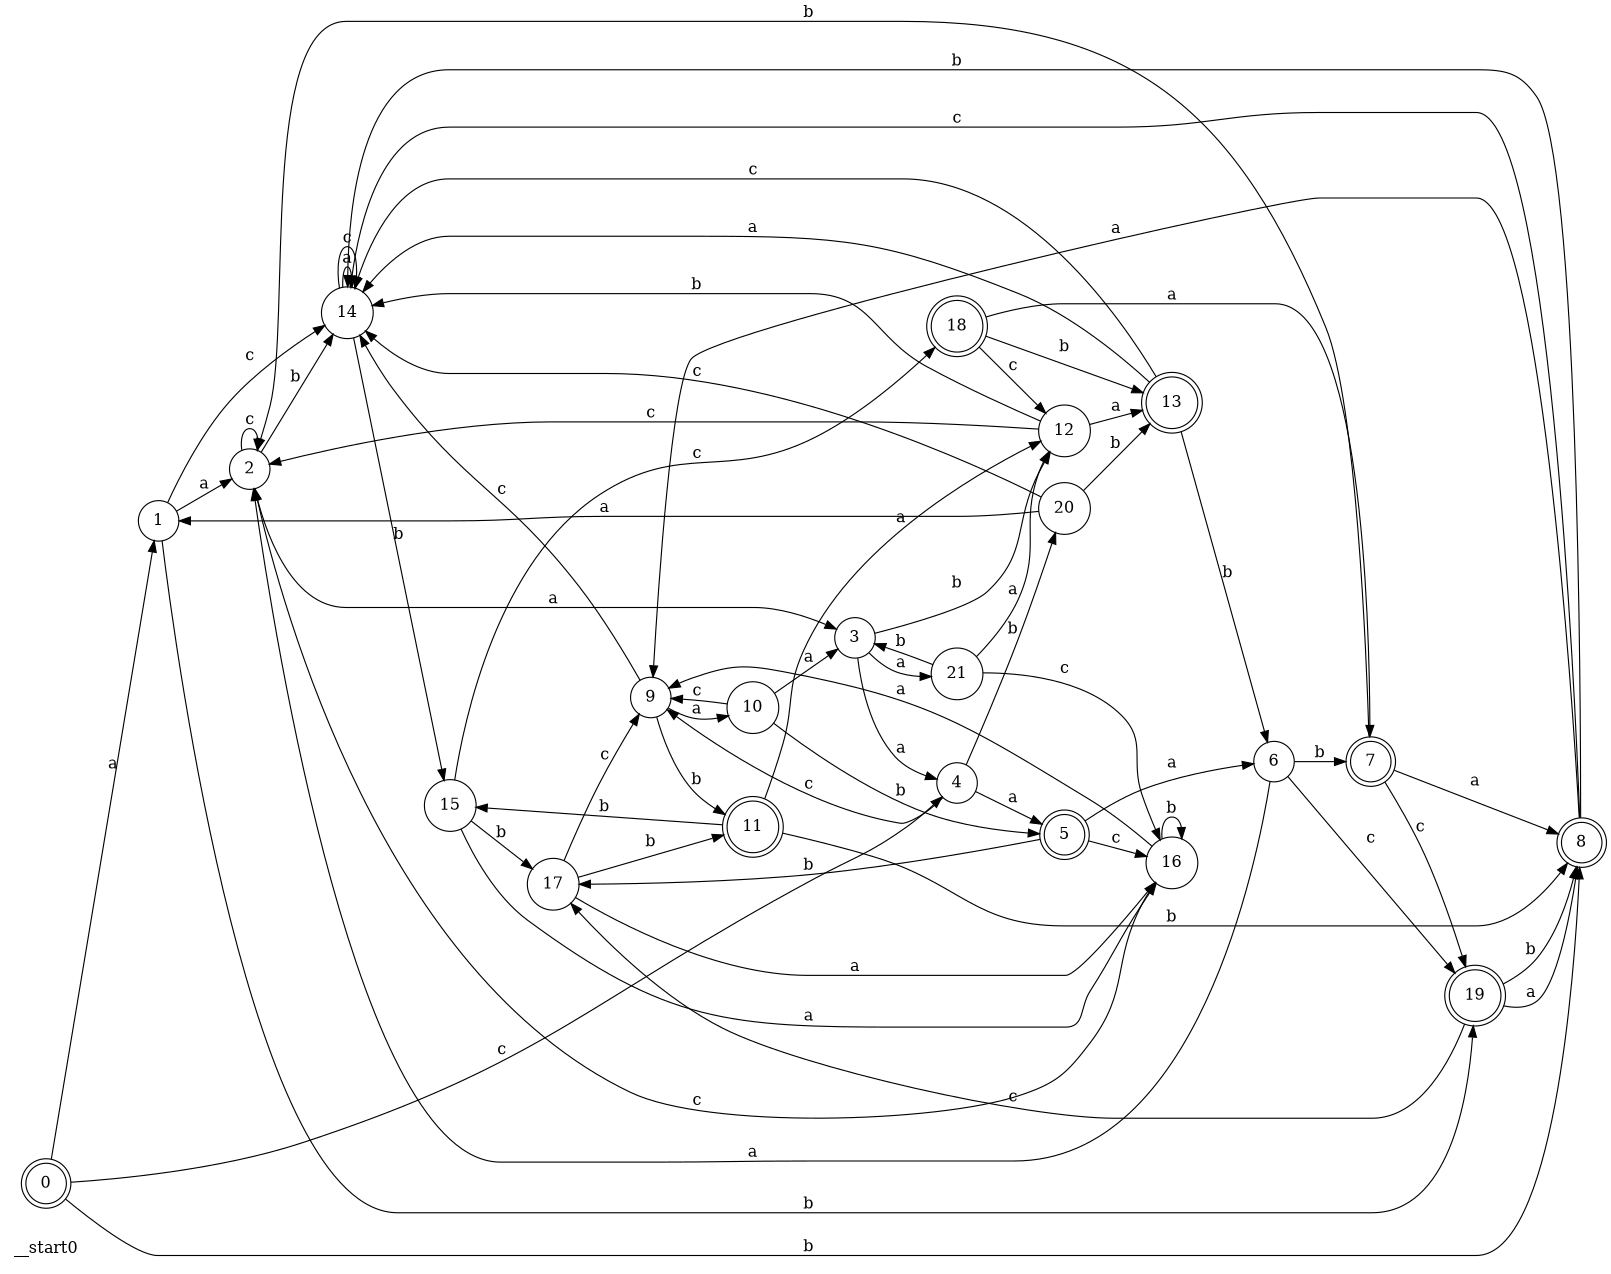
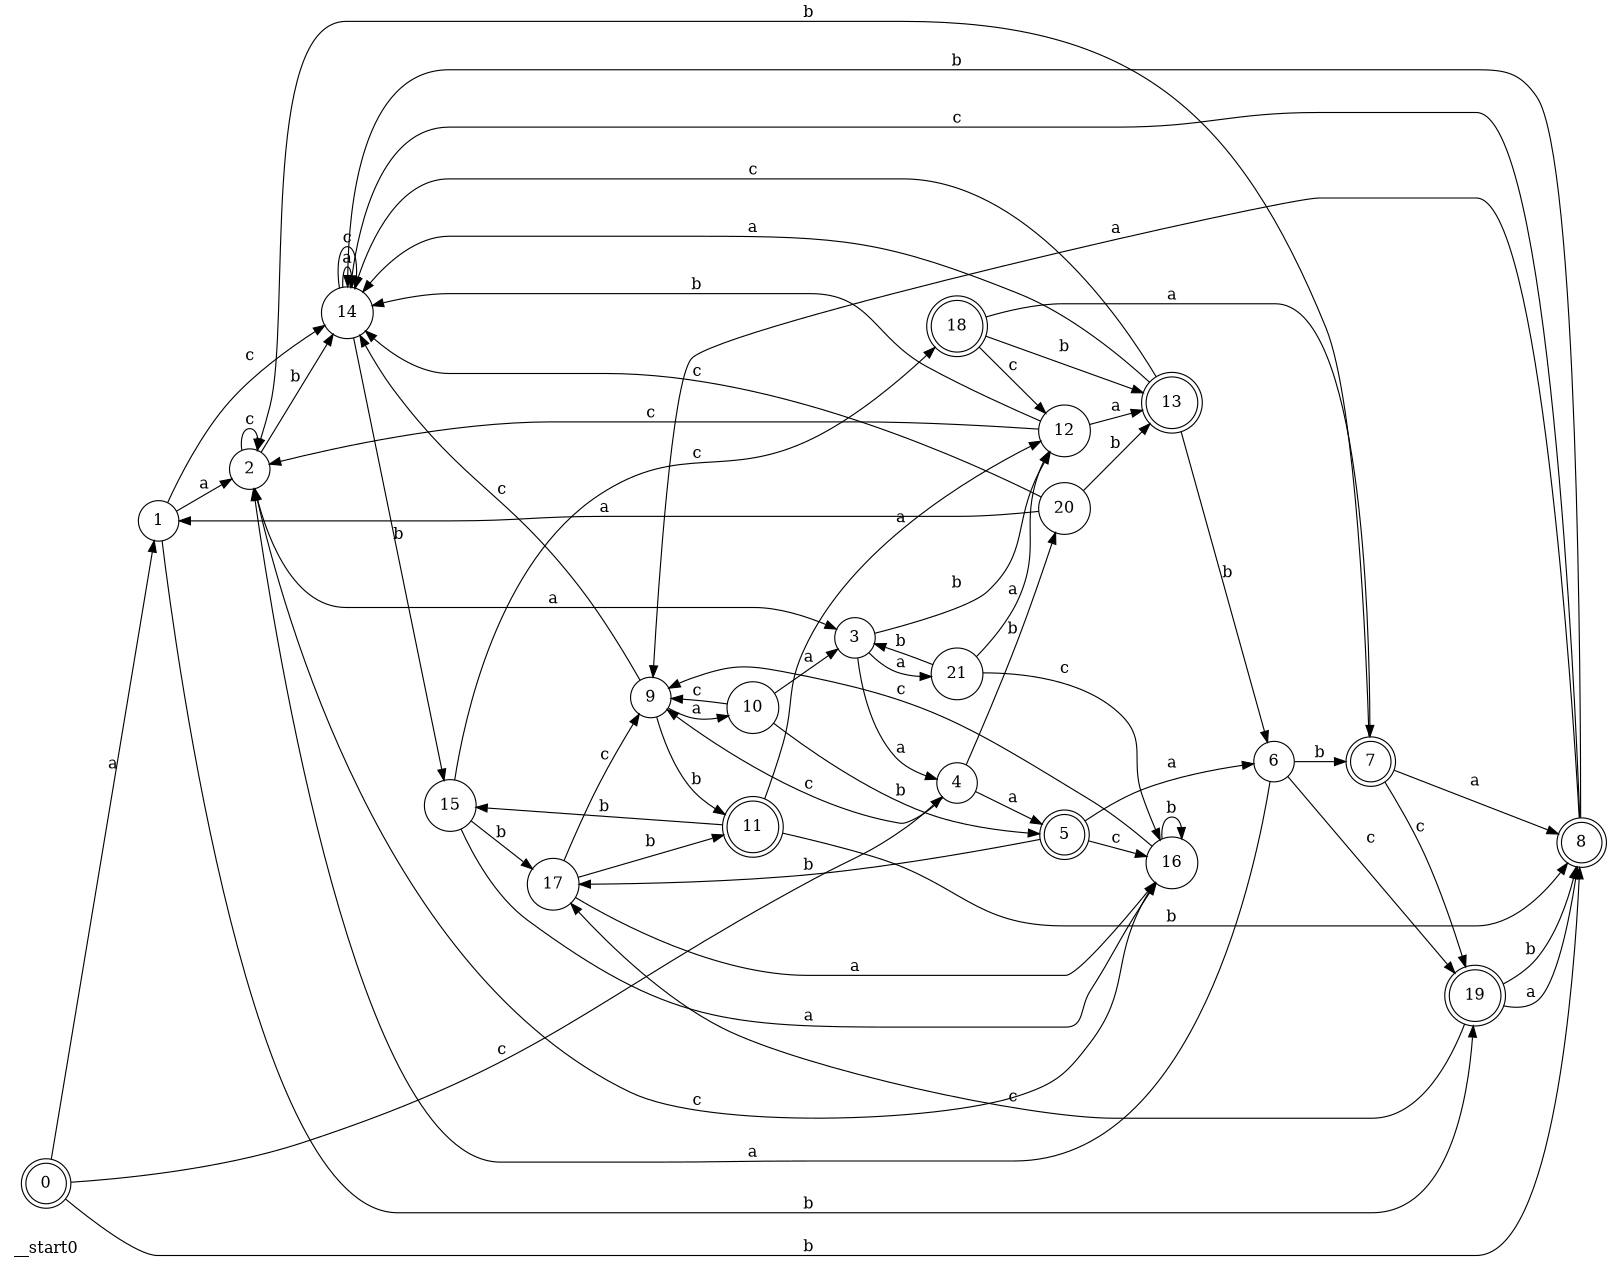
edge "16" -> "9": label "a" -> "c"
